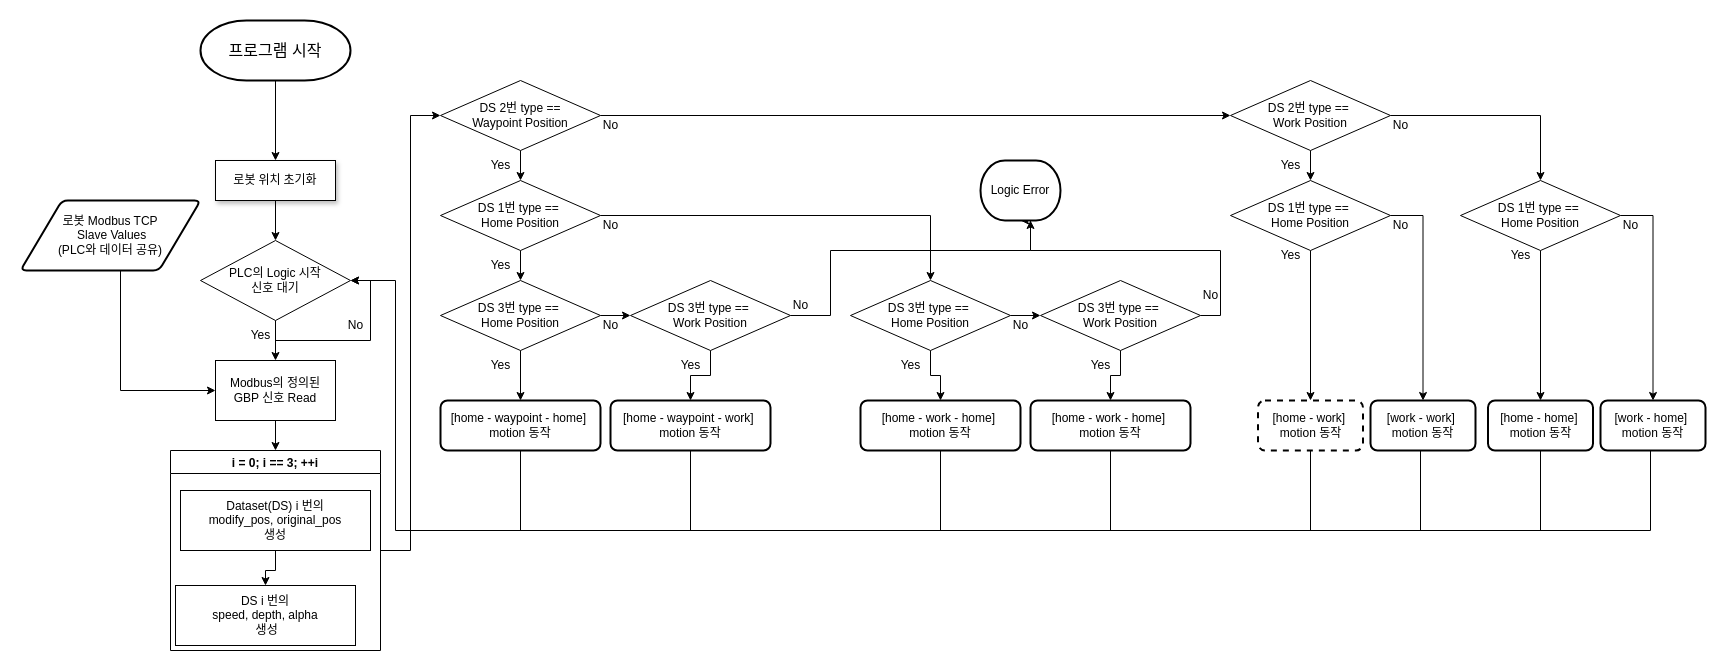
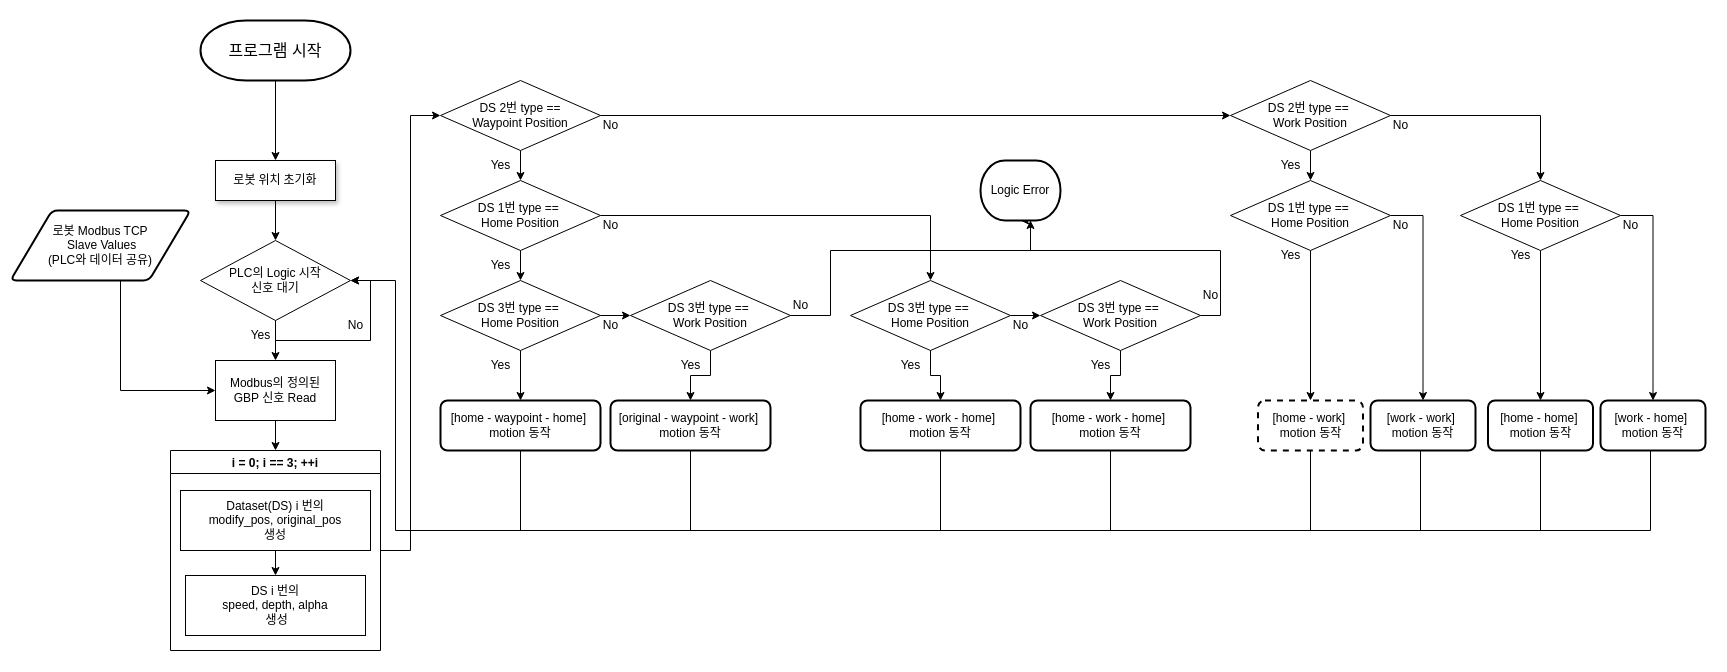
node "로봇 Modbus TCP Slave Values(PLC와 데이터 공유)": moved (111, 236) -> (101, 246)
node "[home - waypoint - work] motion 동작": label "[home - waypoint - work] motion 동작" -> "[original - waypoint - work] motion 동작"
node "DS i 번의 speed, depth, alpha 생성": moved (266, 616) -> (276, 606)
